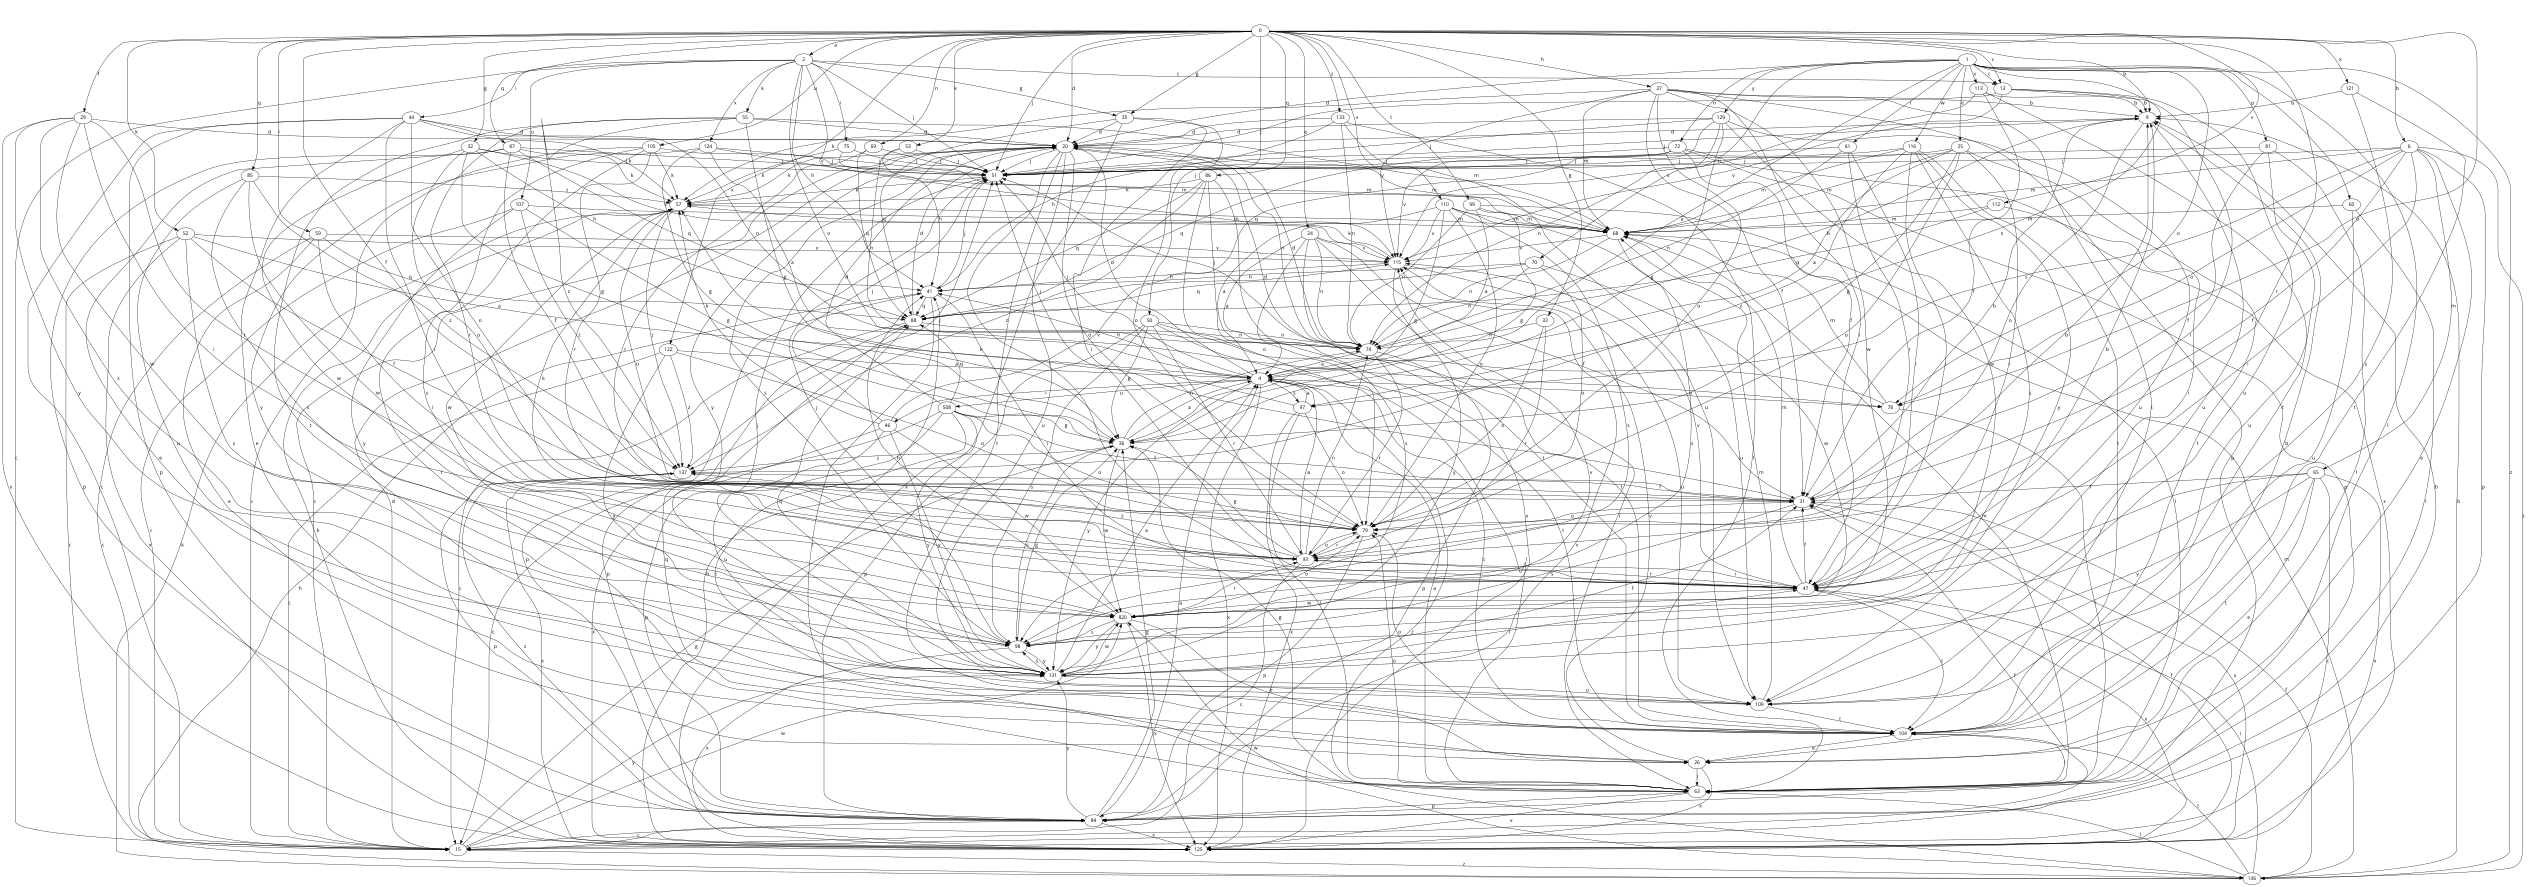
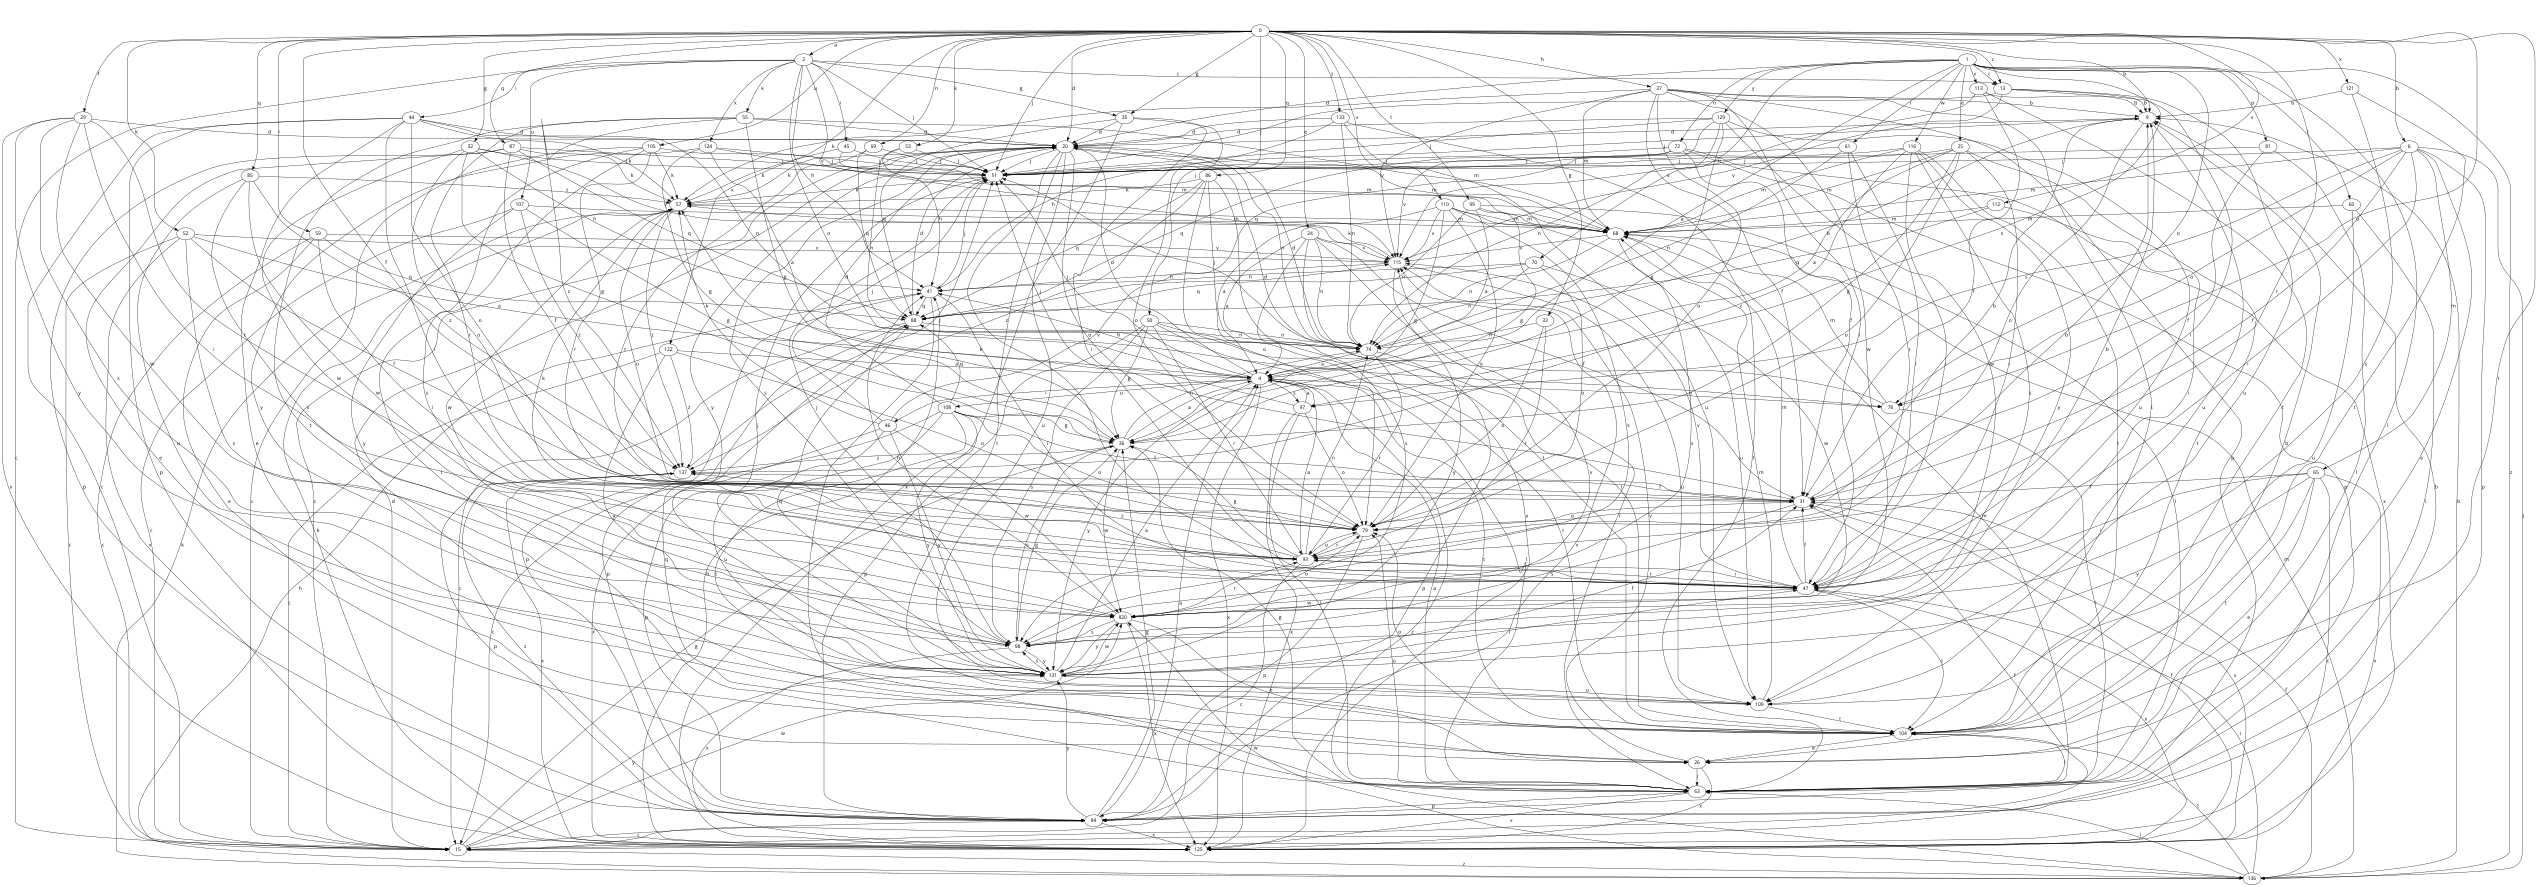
edge "0" -> "104": added, label "t"
node "75": label "75" -> "45"
node "508": label "508" -> "108"
edge "81" -> "109": removed, label "u"
